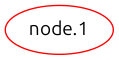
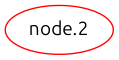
node "node.1": label "node.1" -> "node.2"
